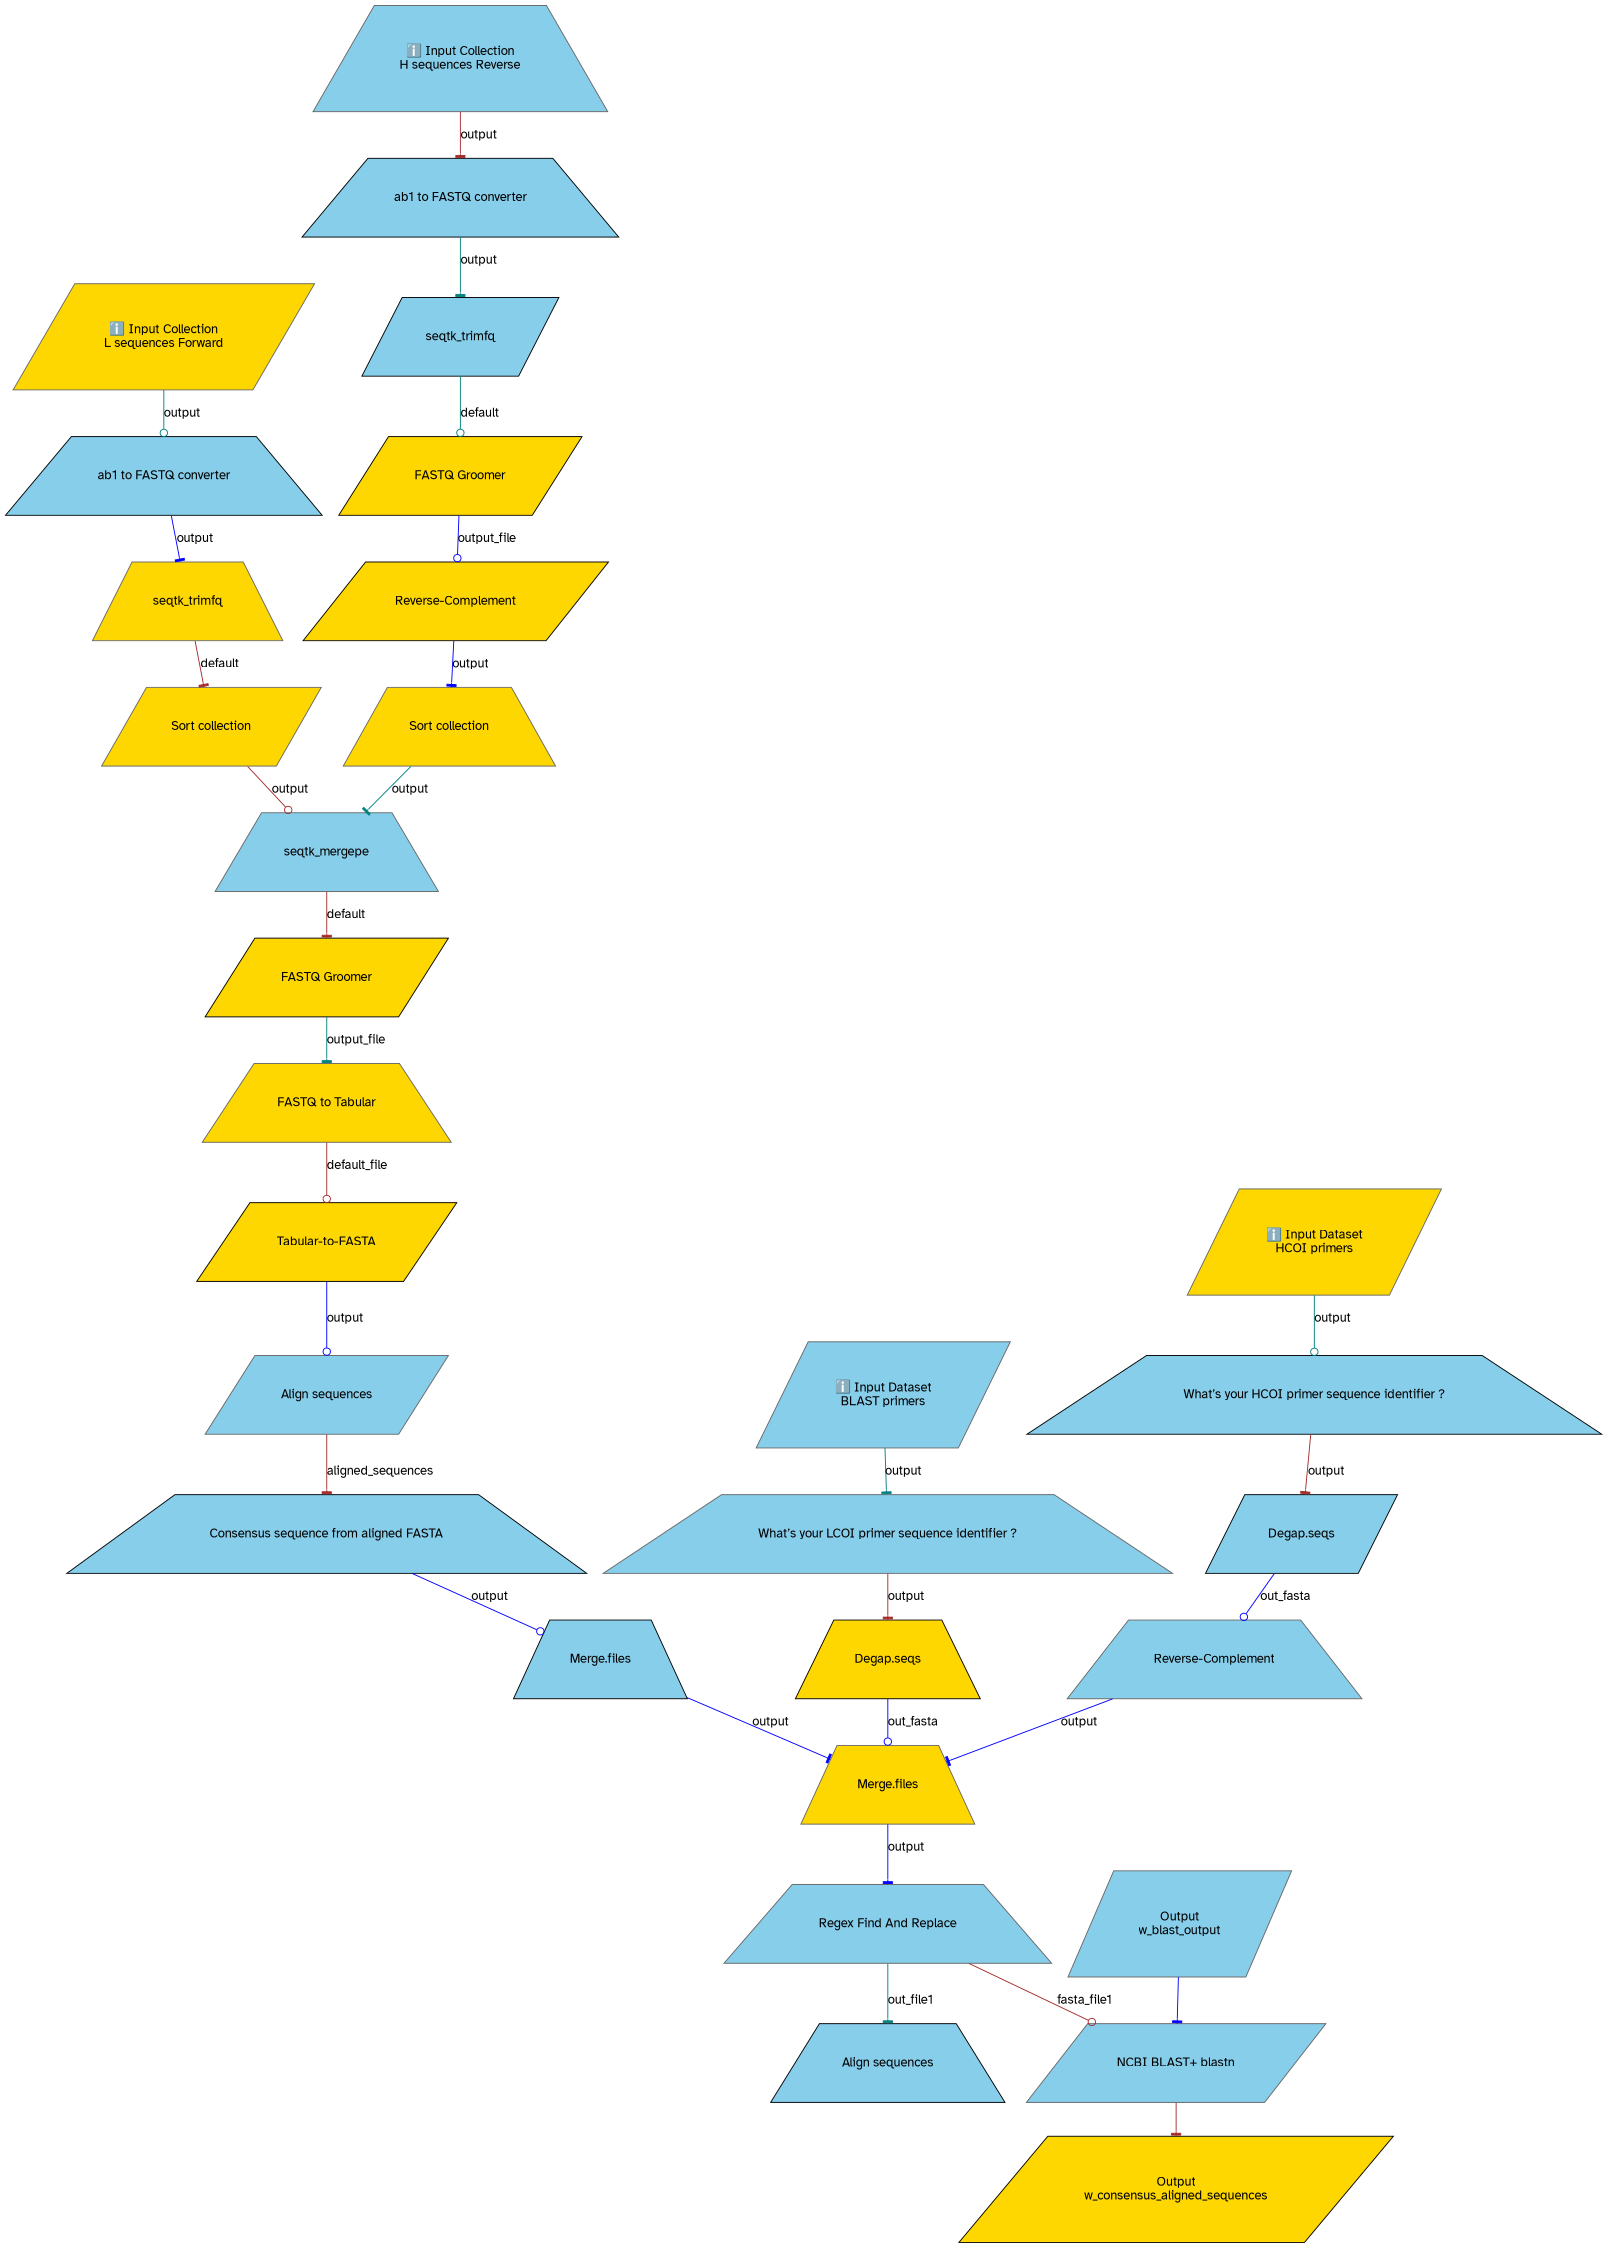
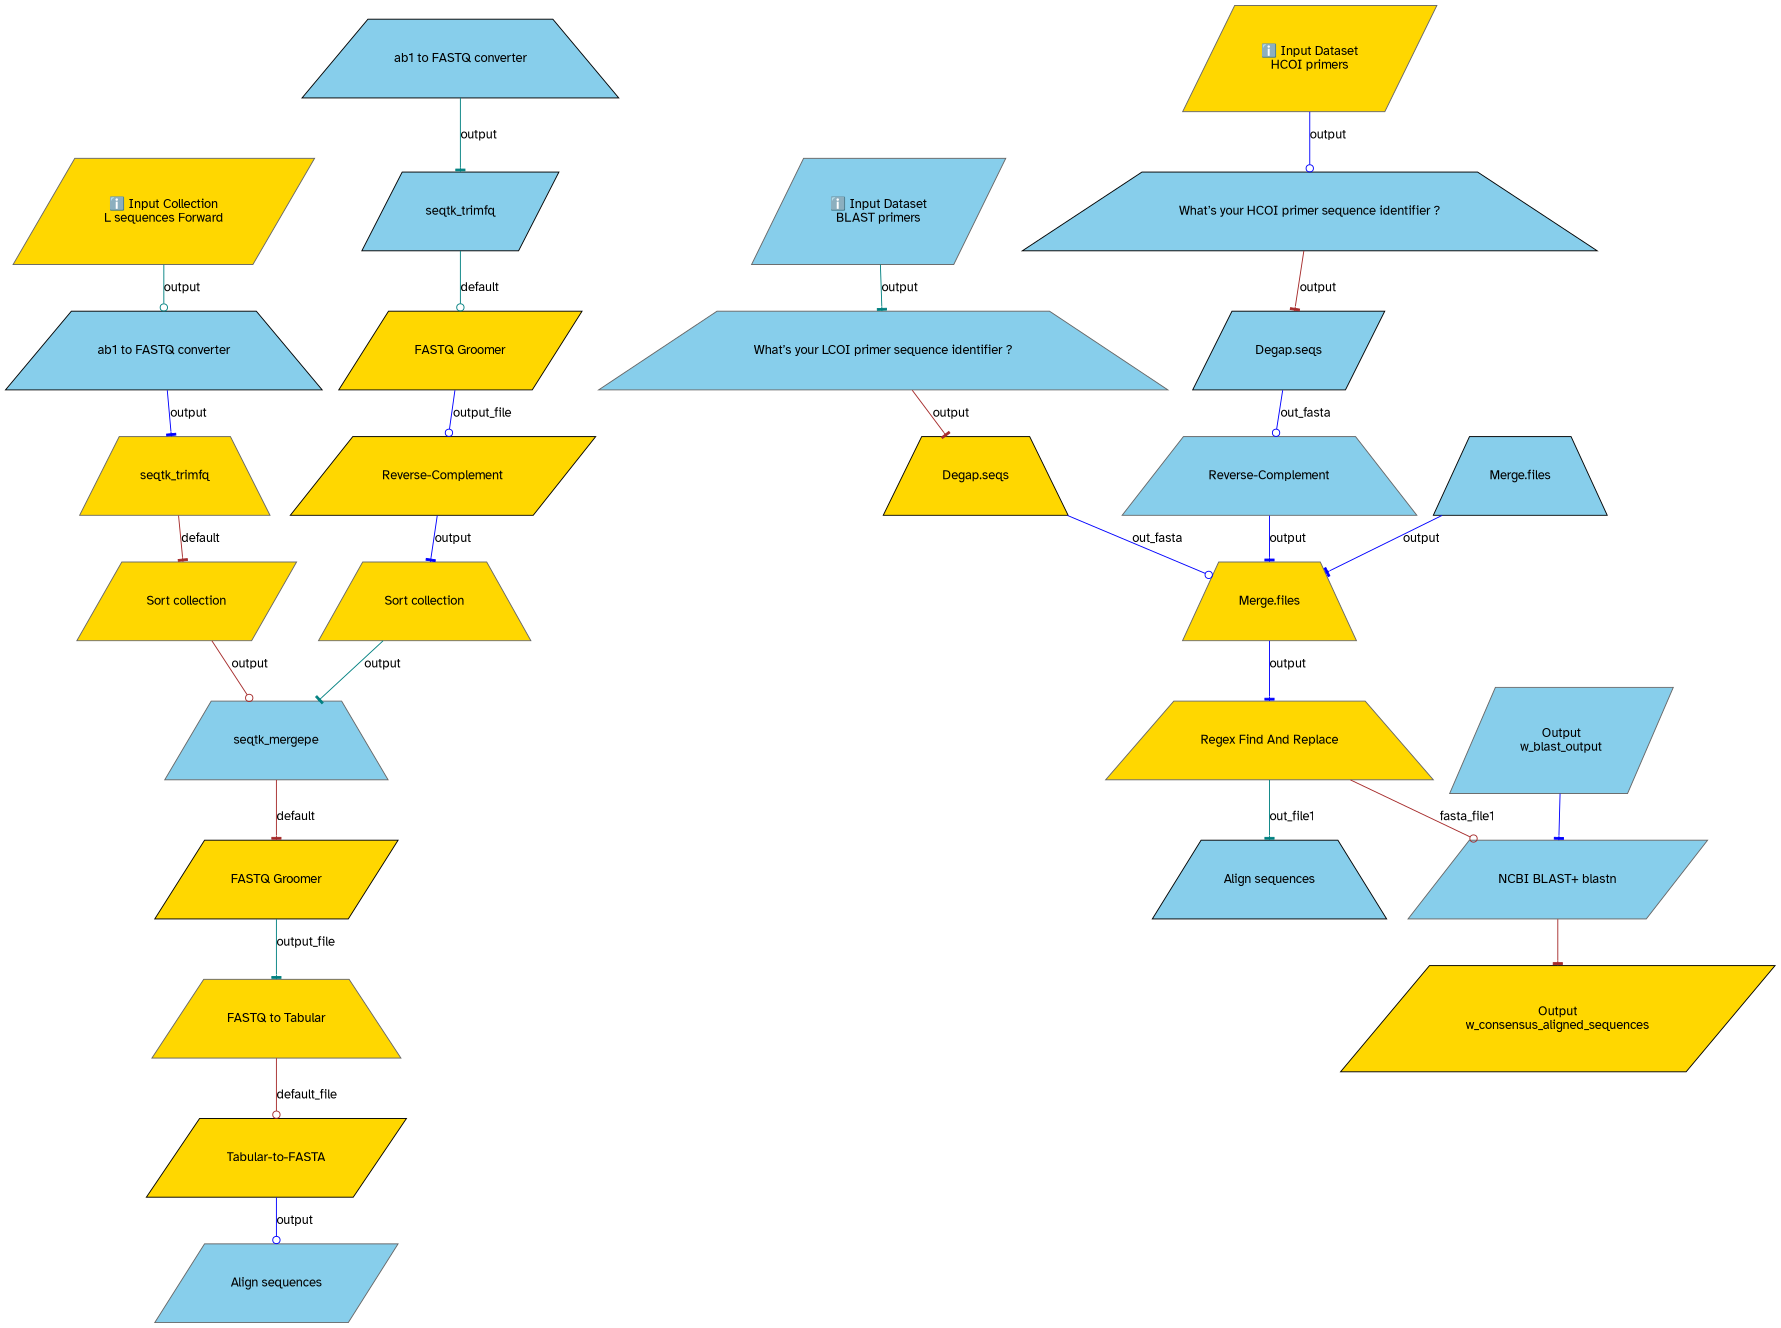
node "ℹ️ Input Collection H sequences Reverse": removed
edge "ℹ️ Input Dataset HCOI primers" -> "What’s your HCOI primer sequence identifier ?": color teal -> blue
node "Consensus sequence from aligned FASTA": removed
node "Regex Find And Replace": fillcolor skyblue -> gold
